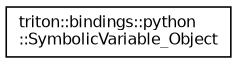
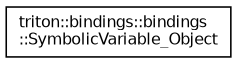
node "triton::bindings::python ::SymbolicVariable_Object": label "triton::bindings::python ::SymbolicVariable_Object" -> "triton::bindings::bindings ::SymbolicVariable_Object"
